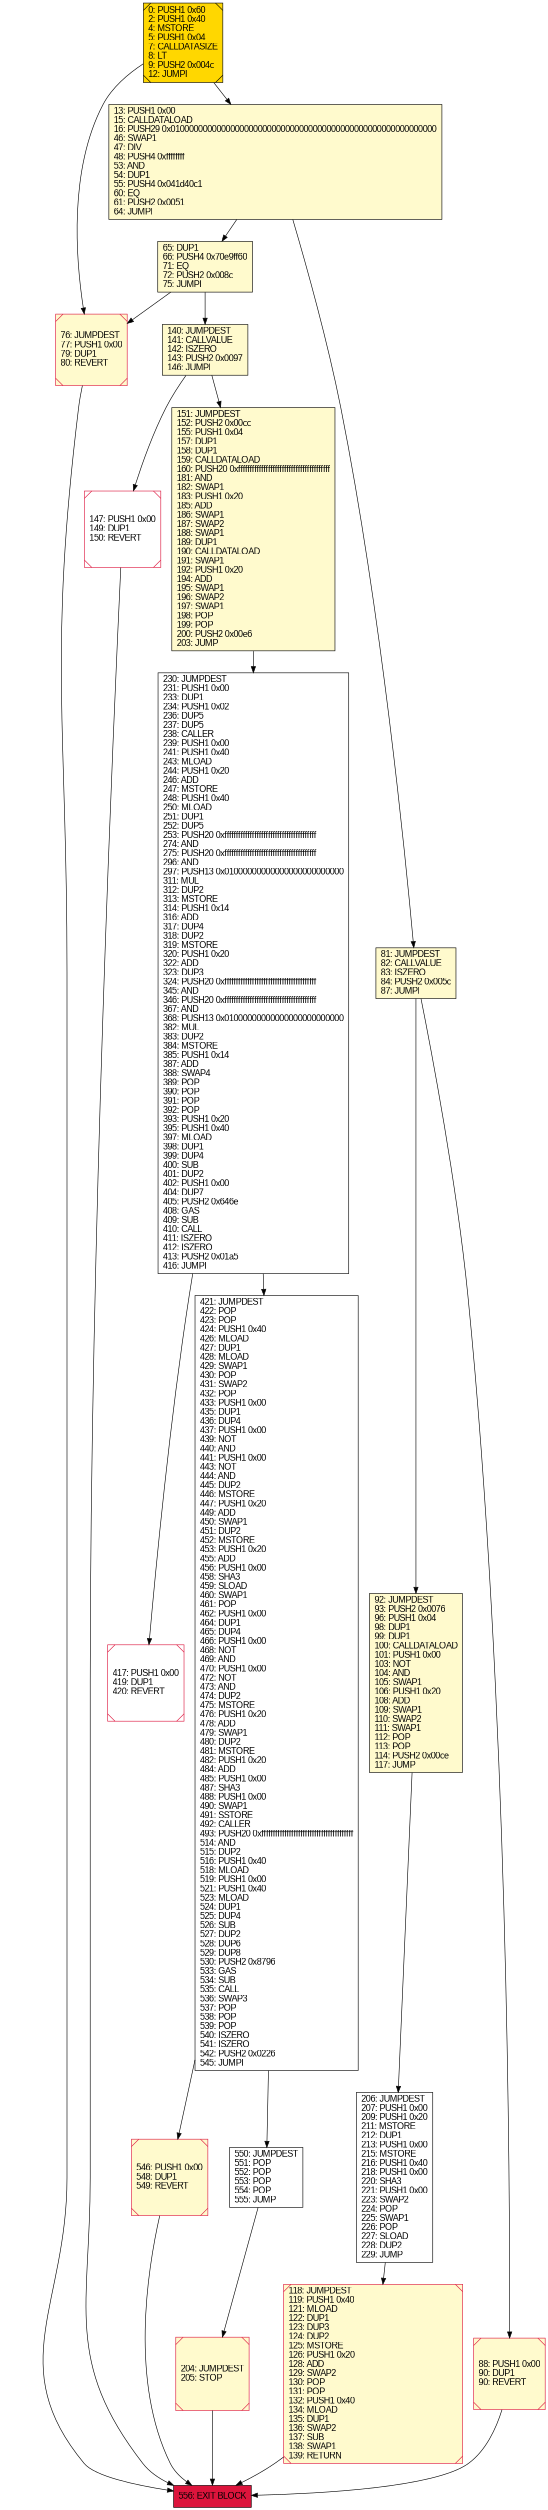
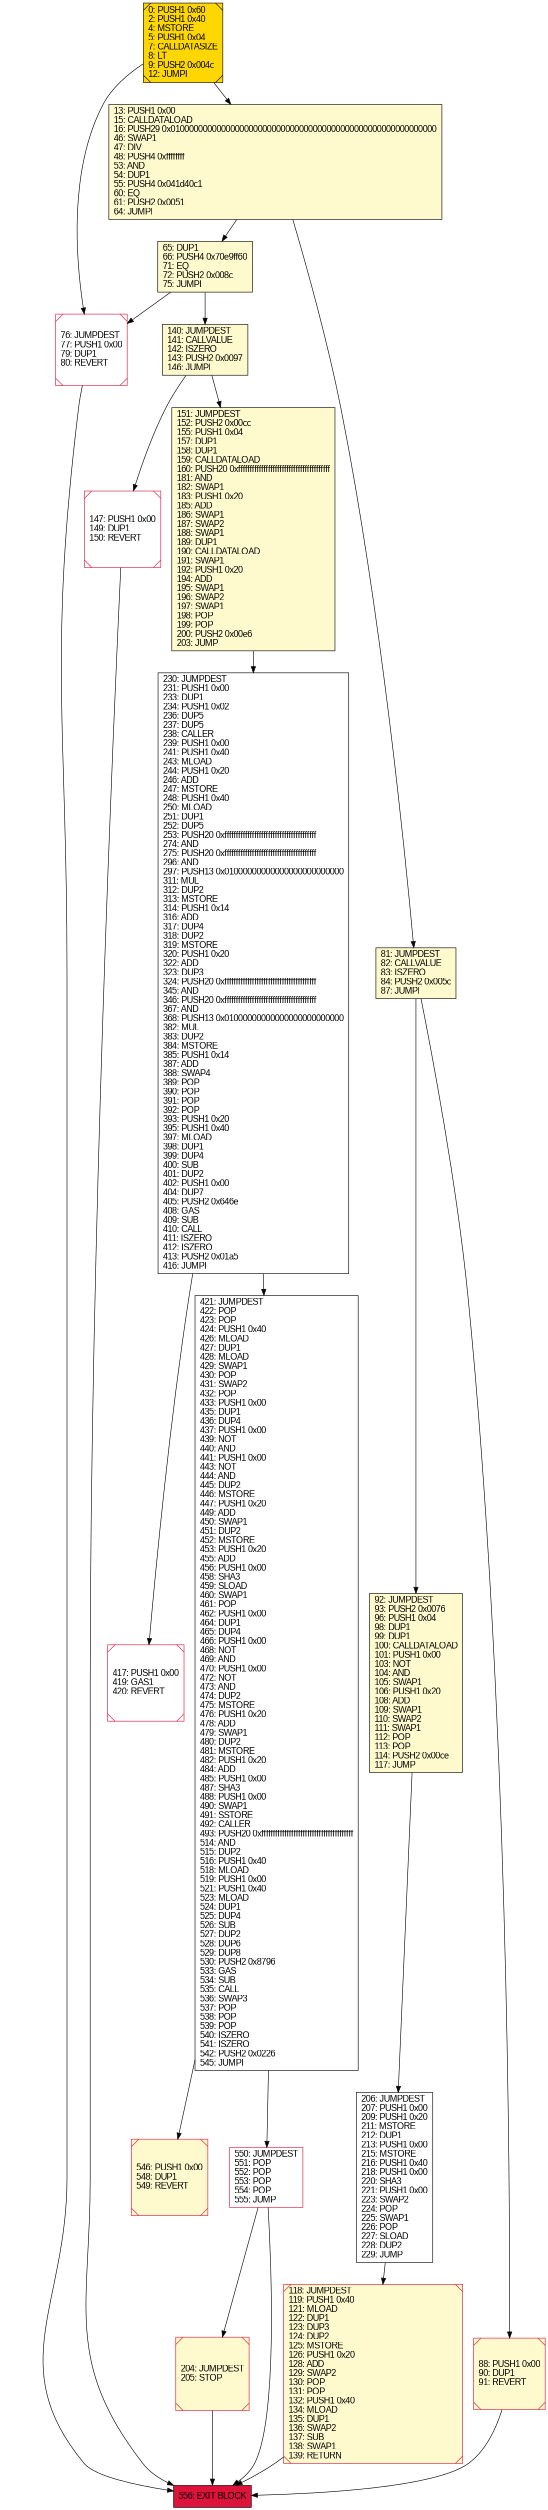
node "76: JUMPDEST 77: PUSH1 0x00 79: DUP1 80: REVERT": fillcolor lemonchiffon -> white
node "417: PUSH1 0x00 419: DUP1 420: REVERT": label "417: PUSH1 0x00 419: DUP1 420: REVERT" -> "417: PUSH1 0x00 419: GAS1 420: REVERT"
node "550: JUMPDEST 551: POP 552: POP 553: POP 554: POP 555: JUMP": color black -> crimson
edge "546: PUSH1 0x00 548: DUP1 549: REVERT" -> "556: EXIT BLOCK": now "550: JUMPDEST 551: POP 552: POP 553: POP 554: POP 555: JUMP" -> "556: EXIT BLOCK"
node "88: PUSH1 0x00 90: DUP1 90: REVERT": label "88: PUSH1 0x00 90: DUP1 90: REVERT" -> "88: PUSH1 0x00 90: DUP1 91: REVERT"
